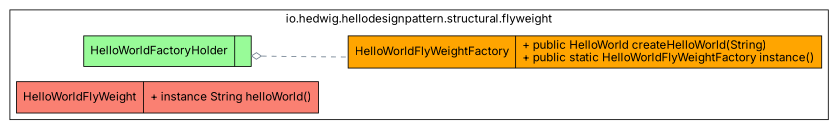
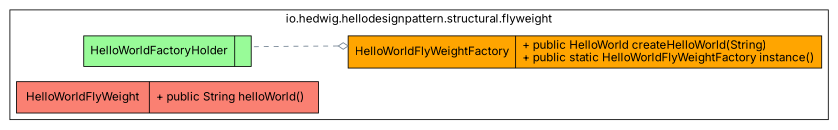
edge "HelloWorldFlyWeightFactory" -> "HelloWorldFactoryHolder": reversed
node "HelloWorldFlyWeight": text "+ instance String helloWorld()" -> "+ public String helloWorld()"
